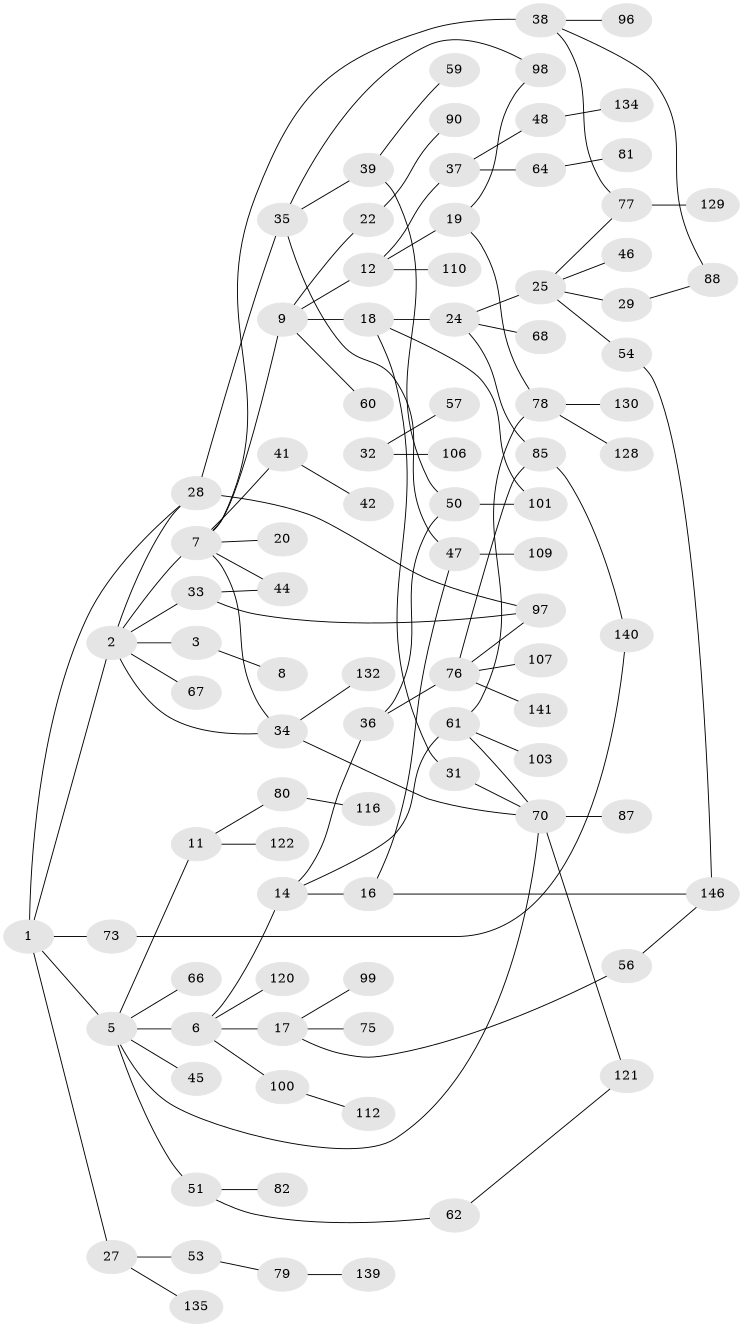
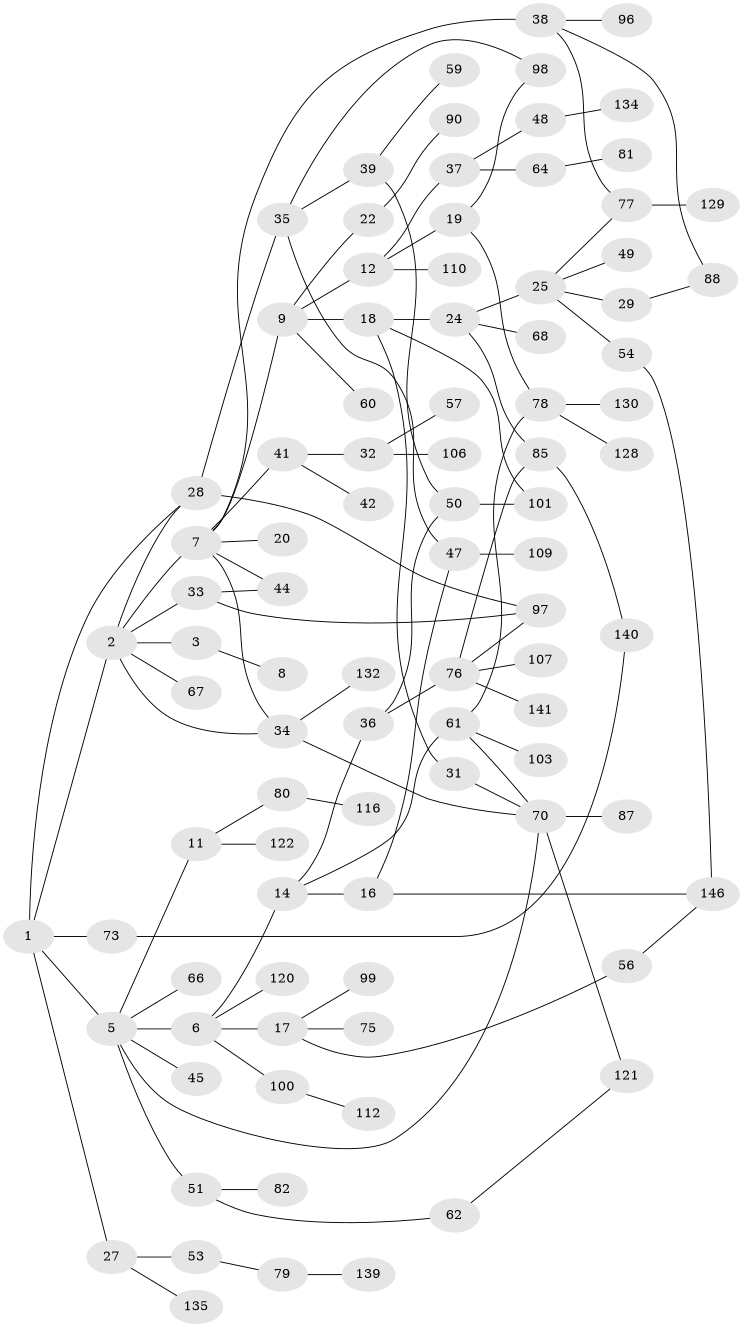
node "46": label "46" -> "49"
edge "41" -- "32": added
